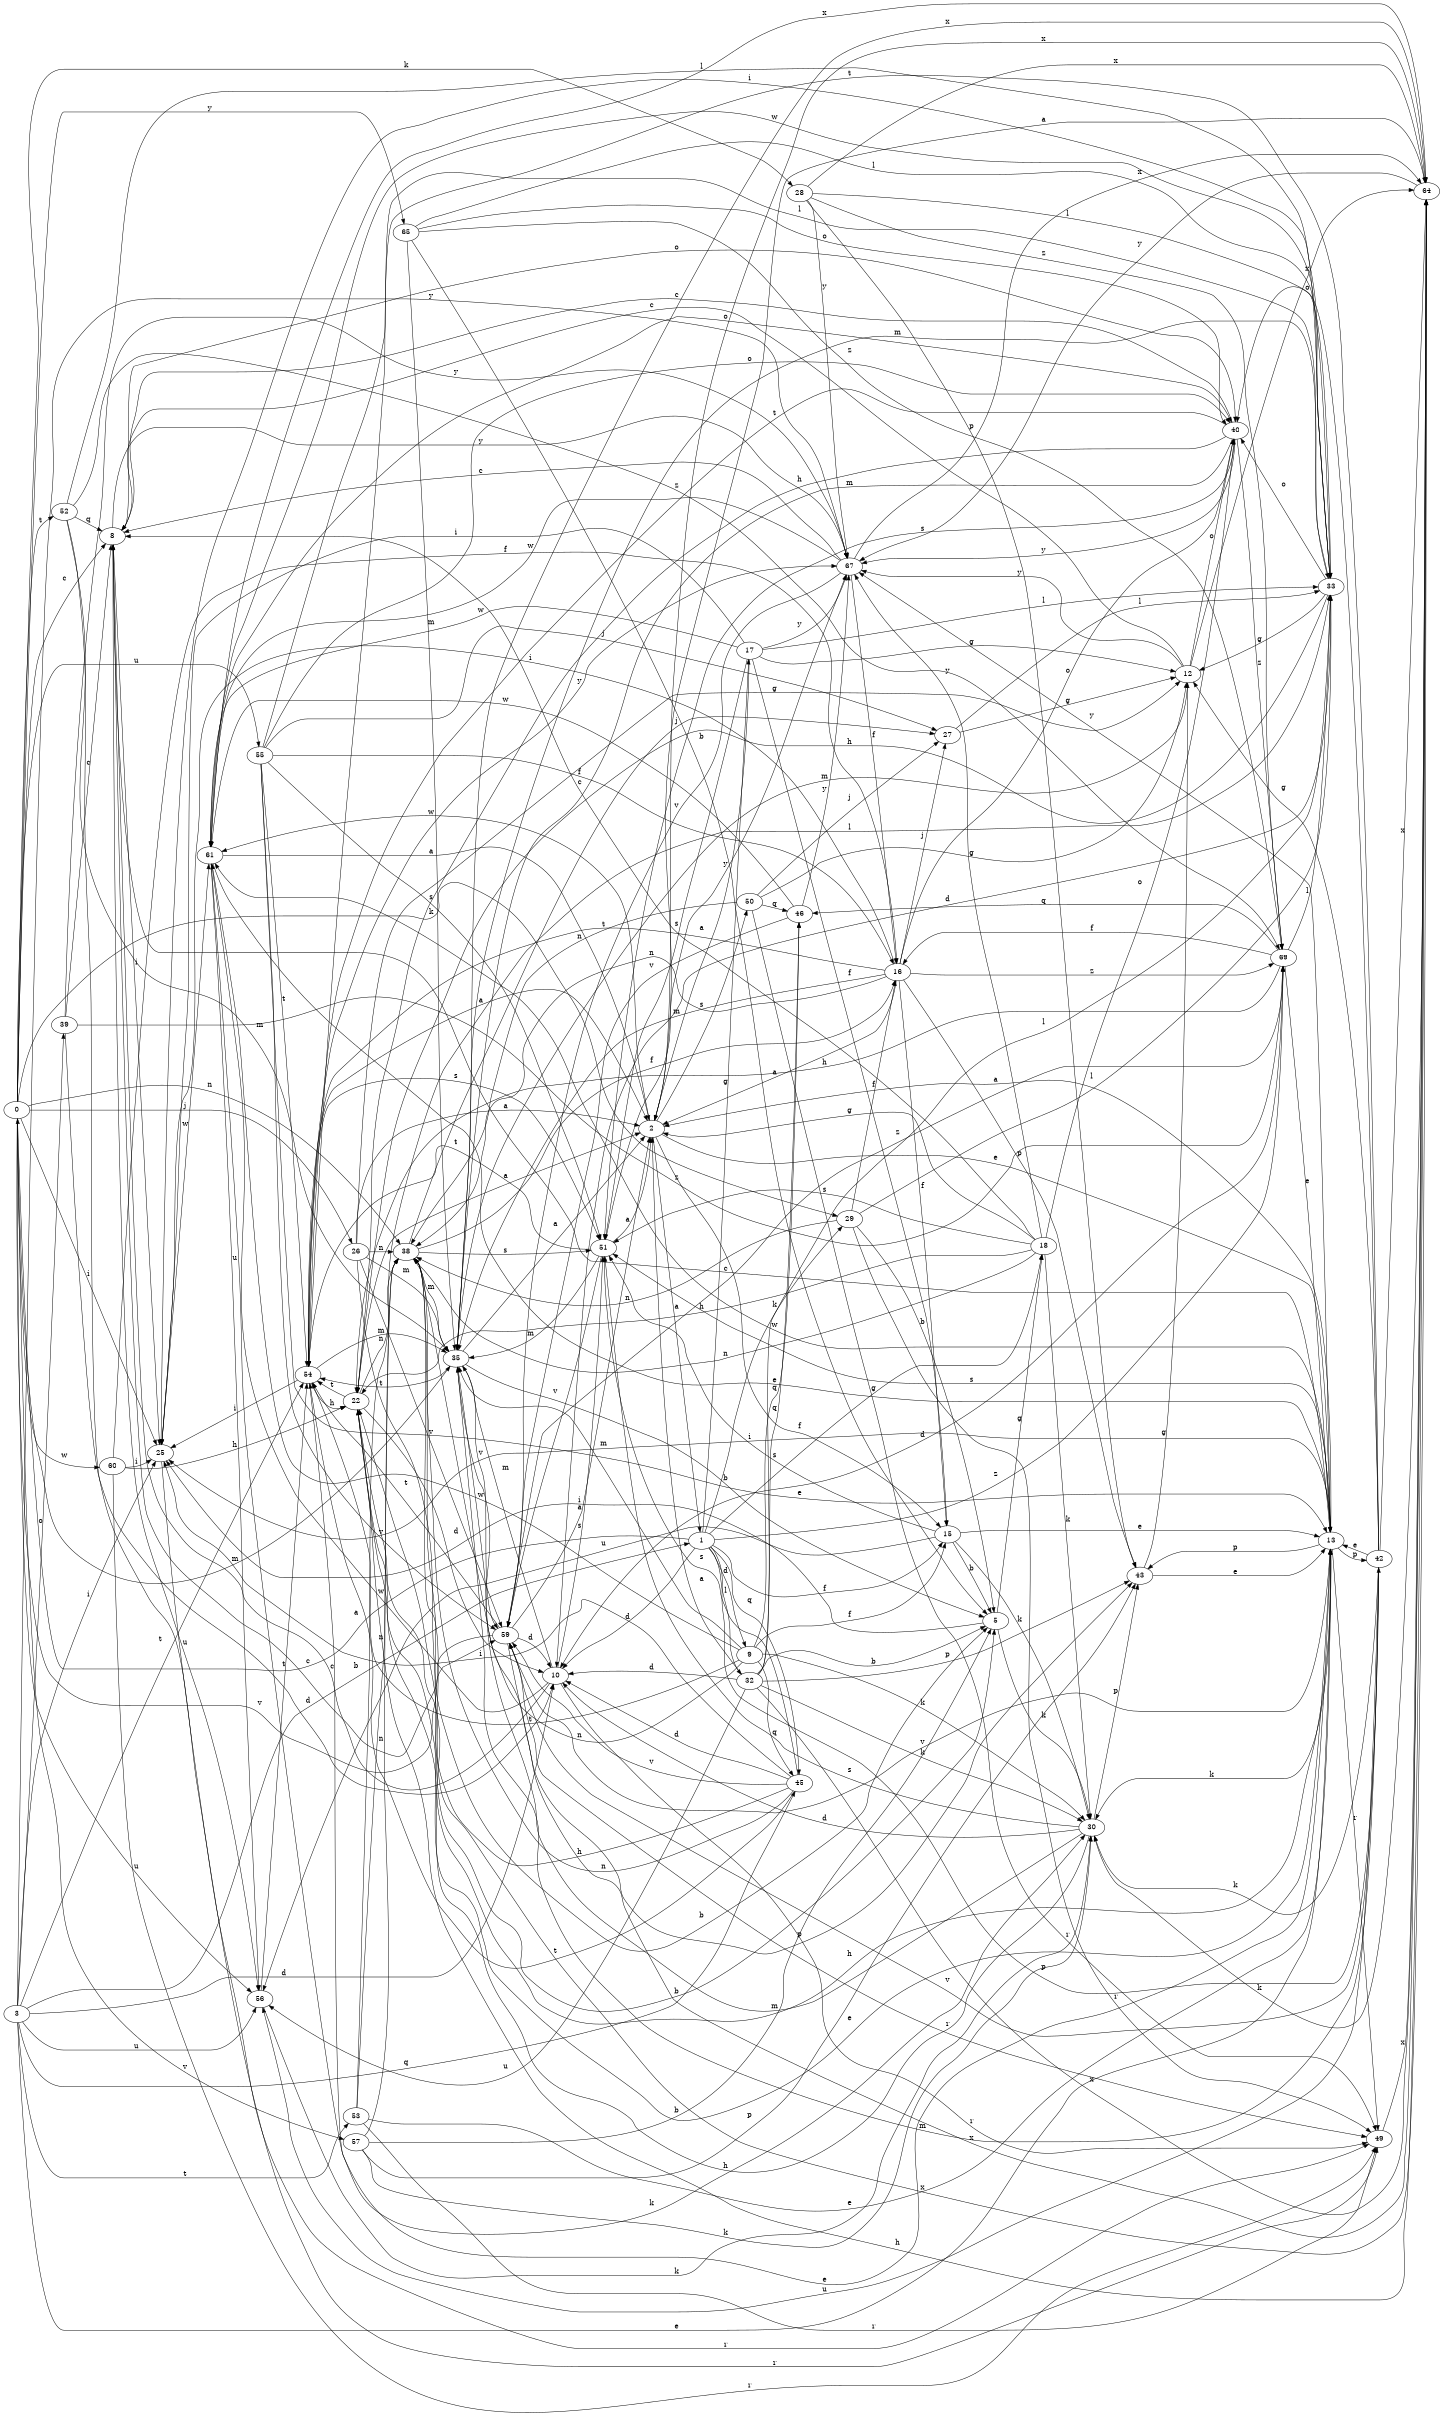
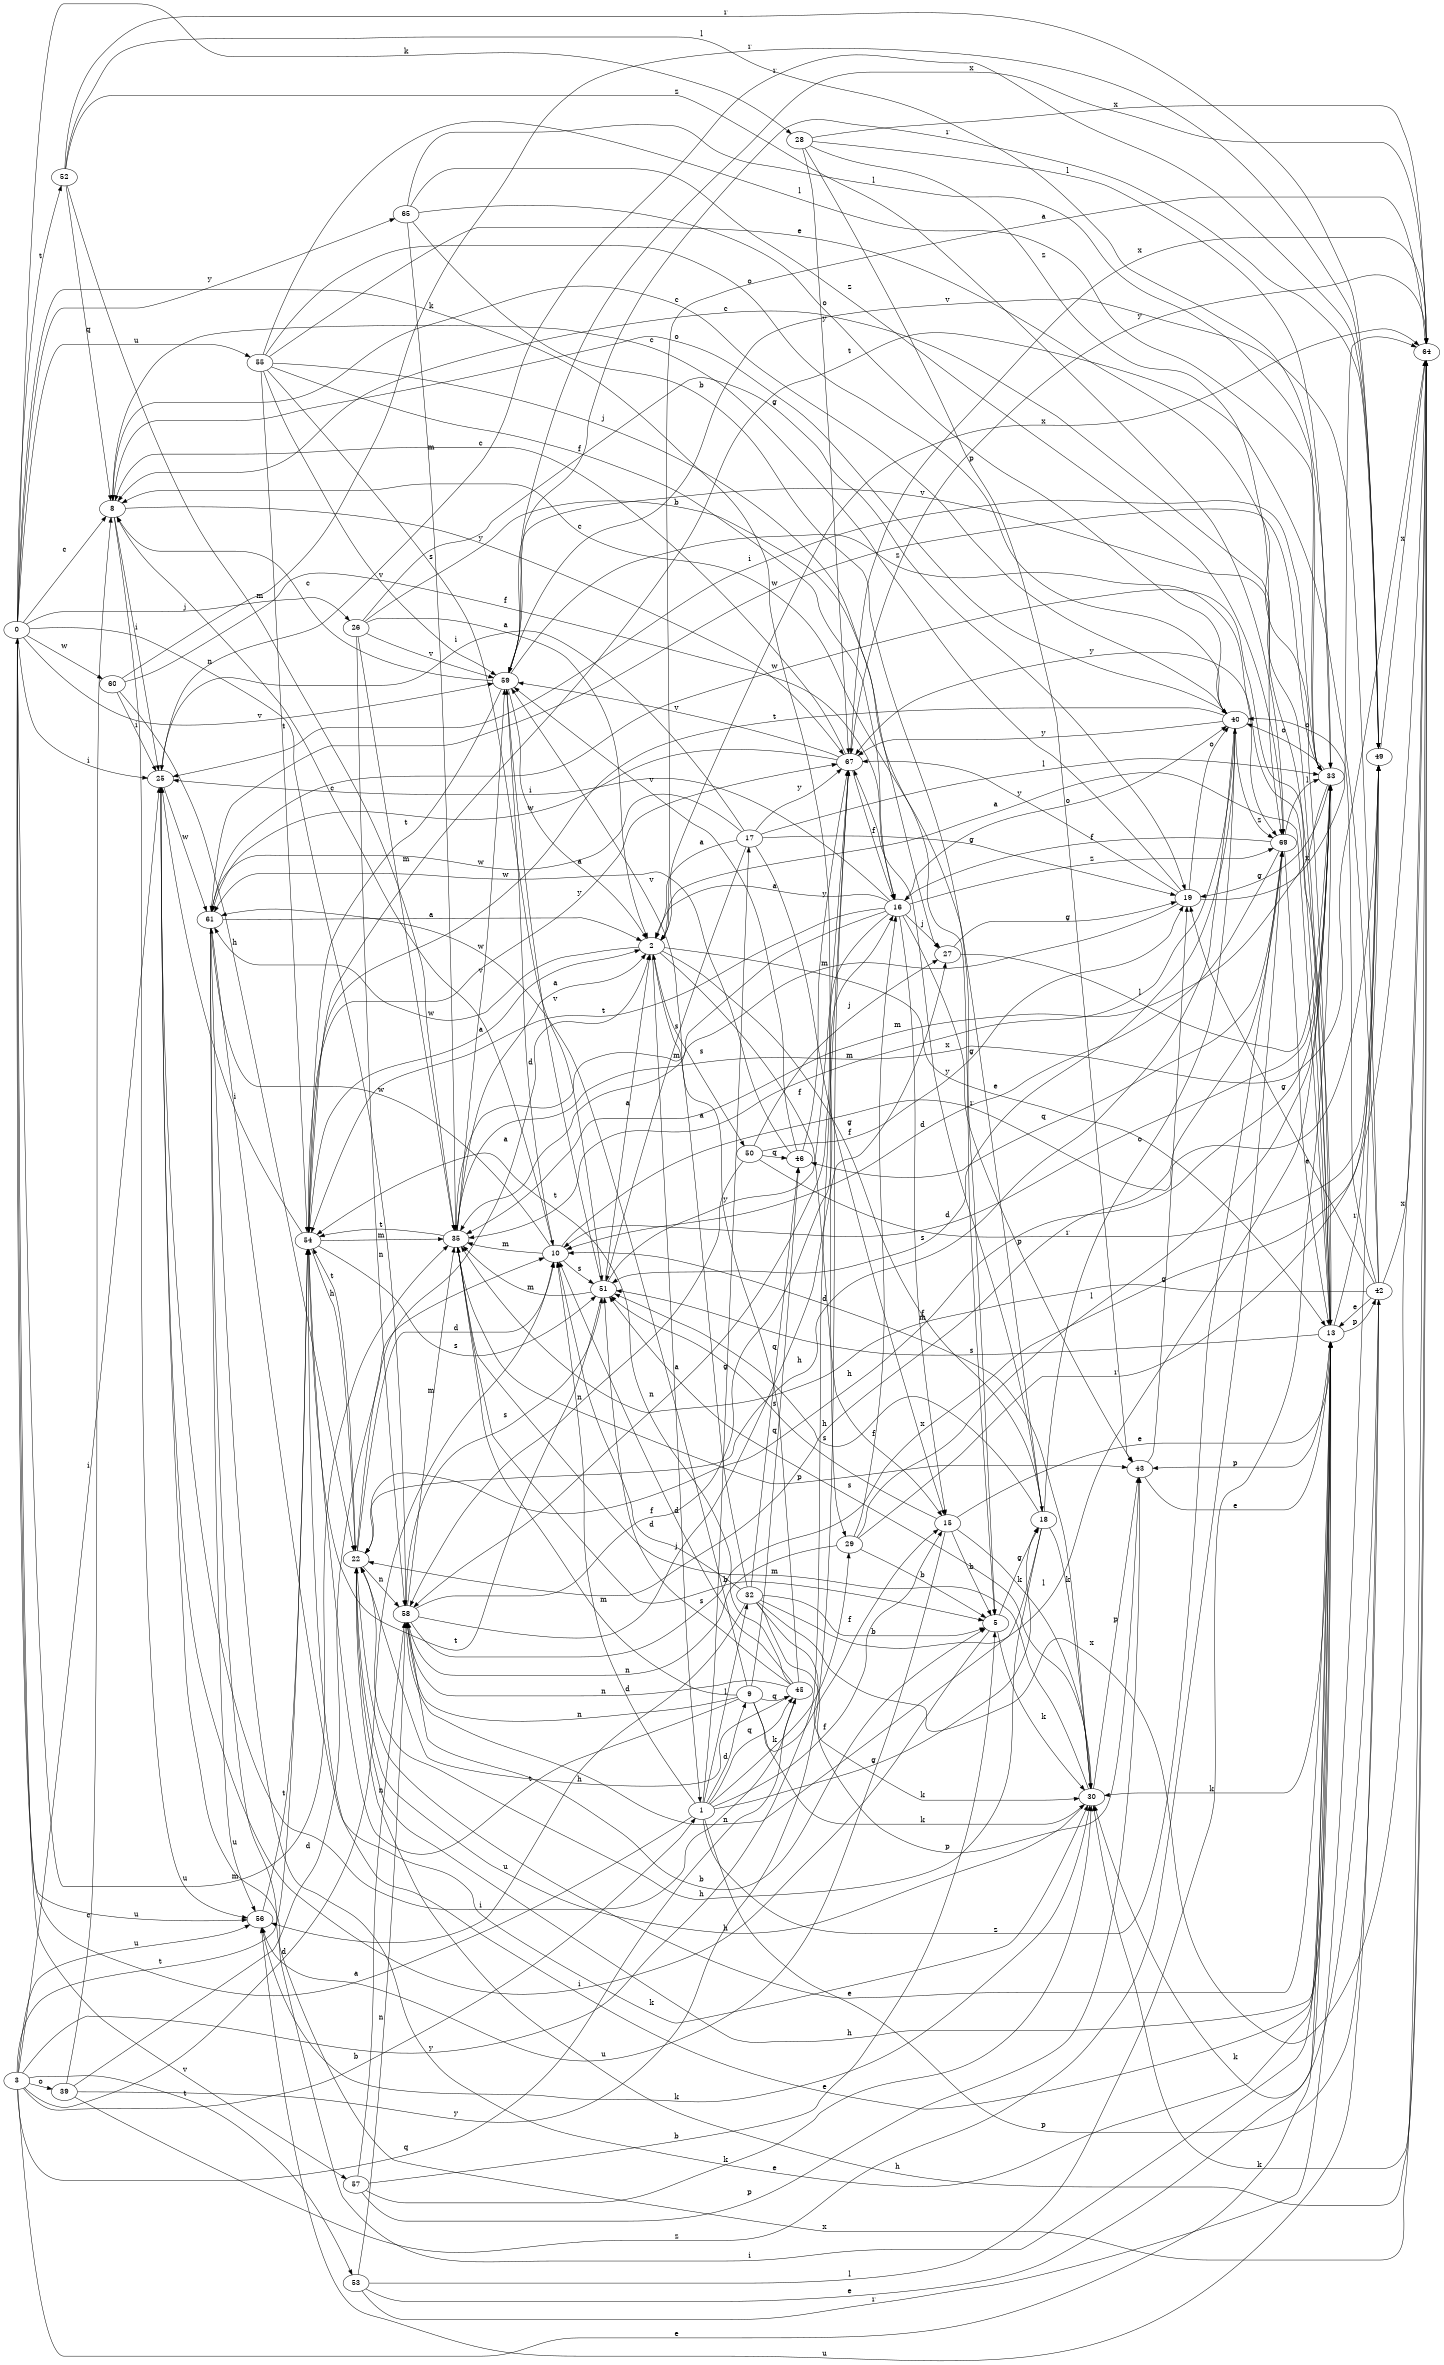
edge "61" -> "40": removed, label "o"
node "12": label "12" -> "19"
edge "18" -> "2": reversed
node "38": label "38" -> "58"
